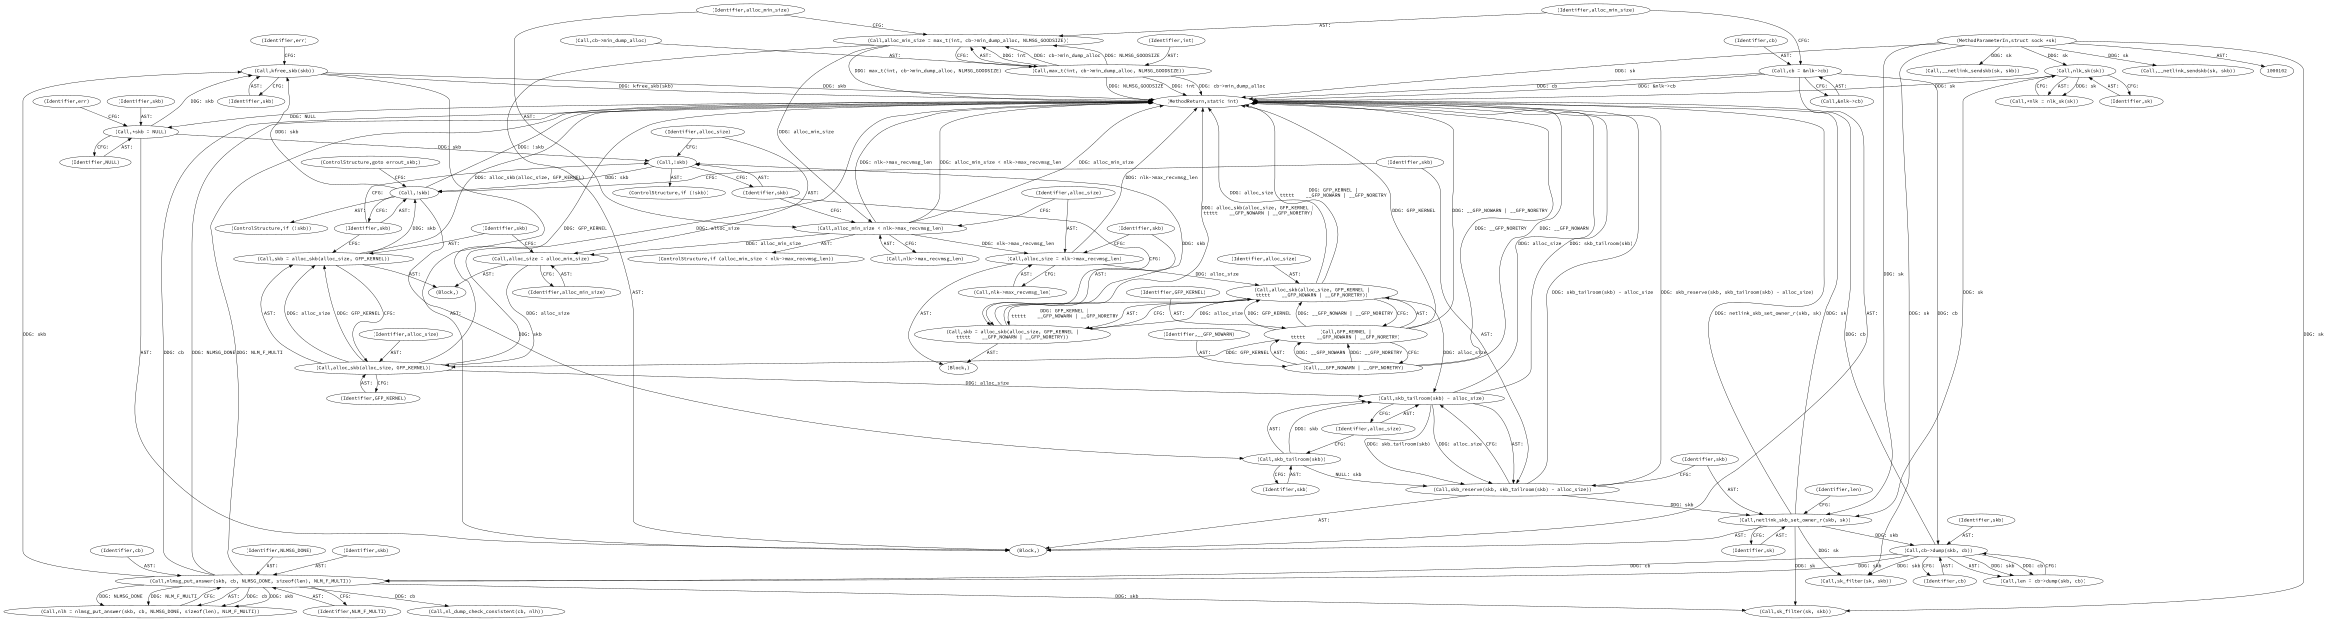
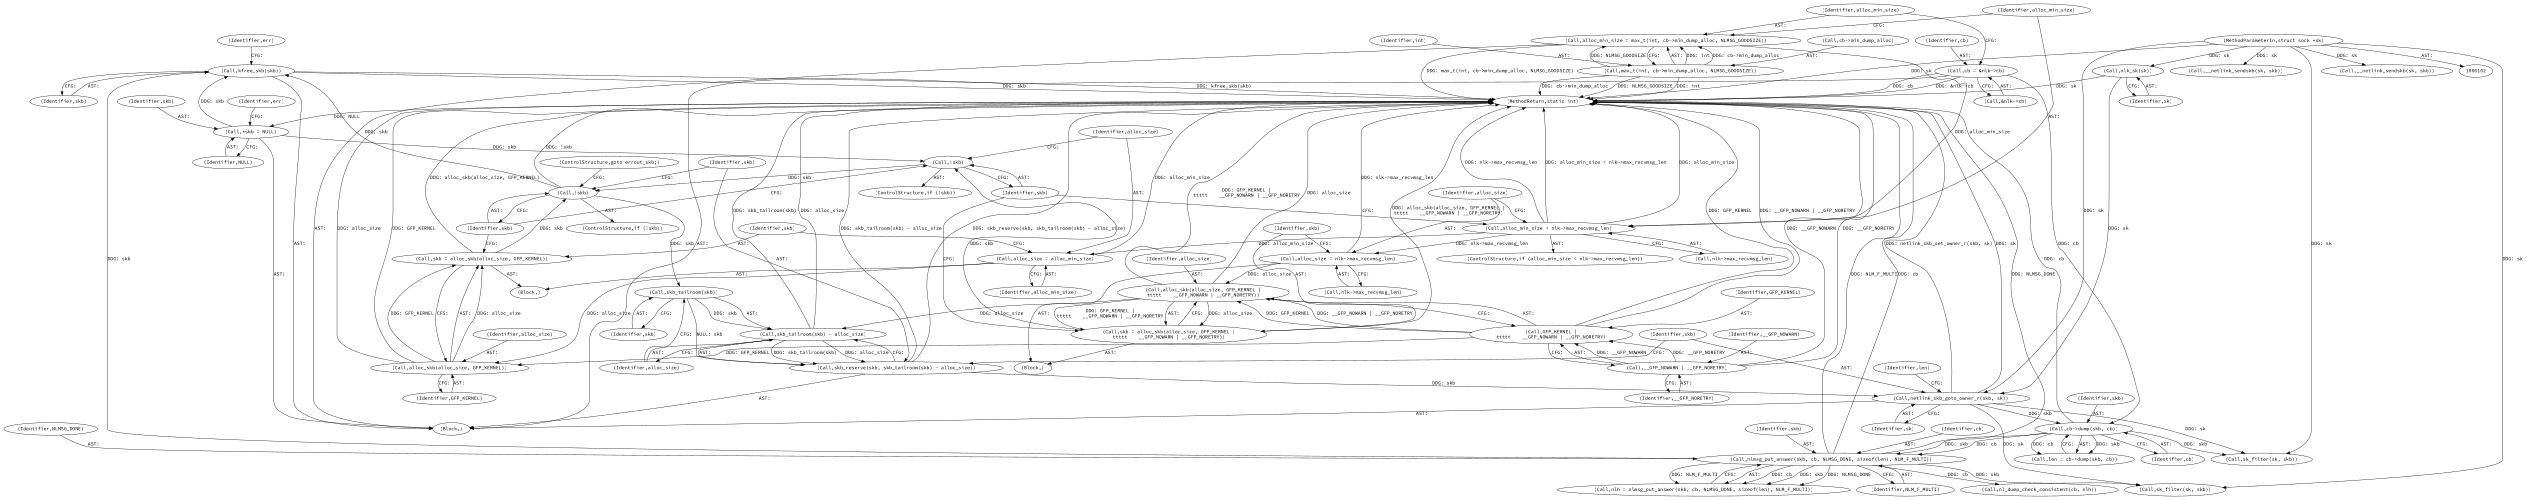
node "(Call,*nlk = nlk_sk(sk))": removed
edge "(Call,alloc_size = alloc_min_size)" -> "(MethodReturn,static int)": added, label "DDG: alloc_min_size"
edge "(Call,alloc_skb(alloc_size, GFP_KERNEL))" -> "(Call,skb_tailroom(skb) - alloc_size)": removed, label "DDG: alloc_size"
node "(Identifier,__GFP_NORETRY)": added
node "(Call,netlink_skb_set_owner_r(skb, sk))": label "(Call,netlink_skb_set_owner_r(skb, sk))" -> "(Call,netlink_skb_goto_owner_r(skb, sk))"
